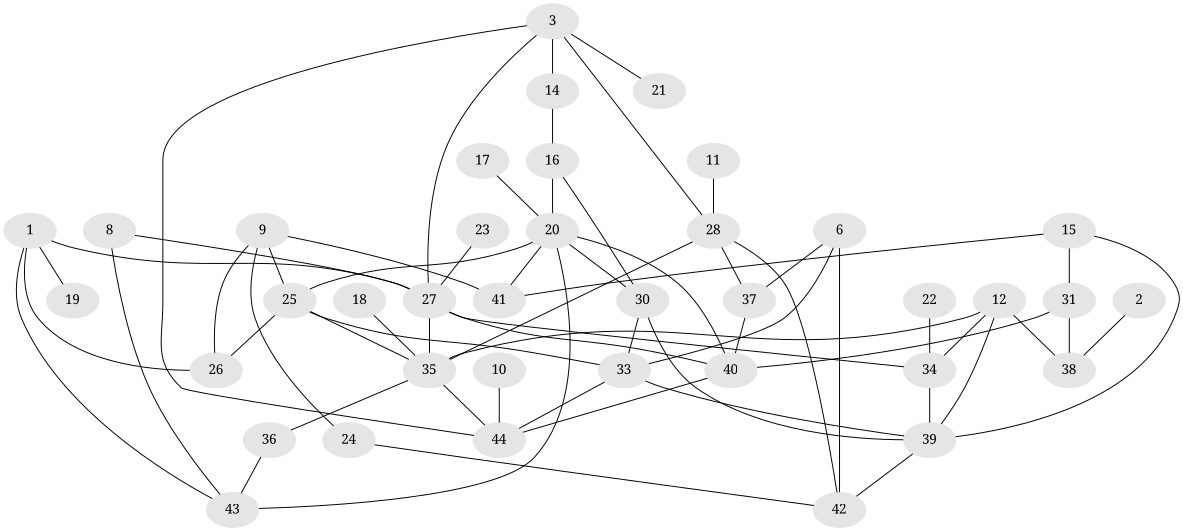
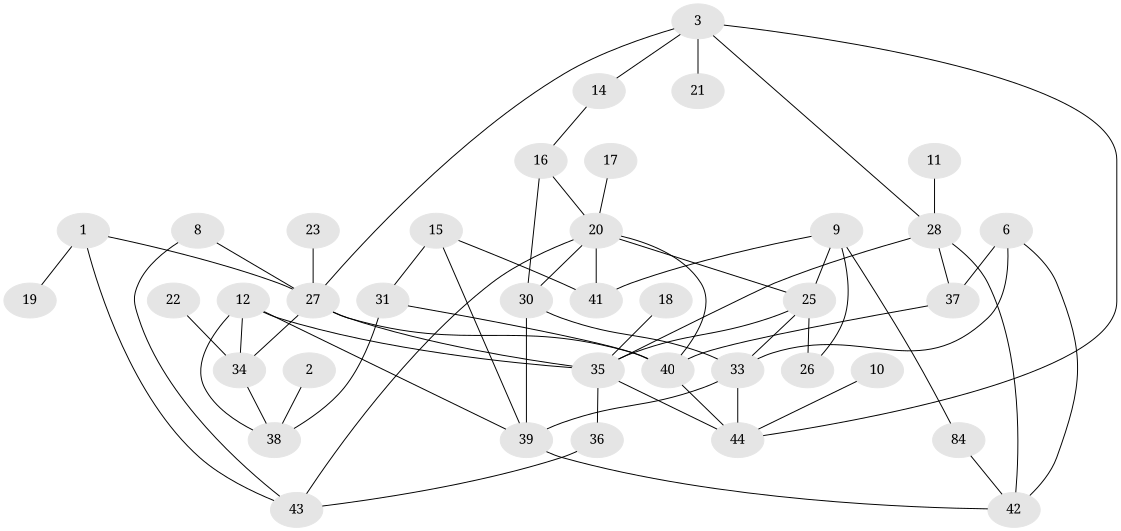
edge "1" -- "26": removed
edge "34" -- "39": now "34" -- "38"
node "24": label "24" -> "84"
